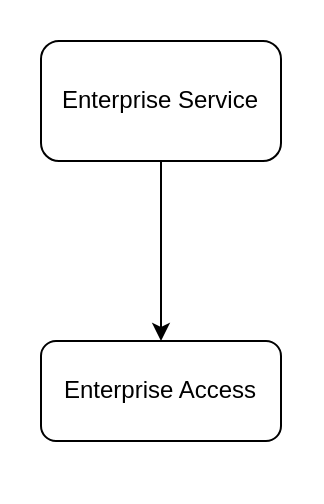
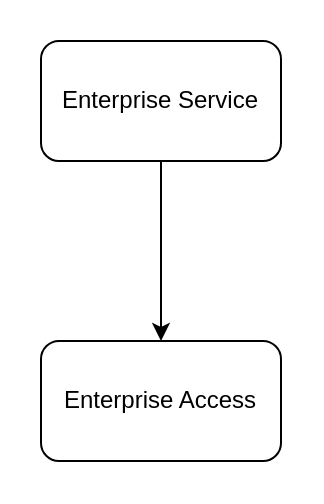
node "Enterprise Access": size 240x100 -> 240x120
